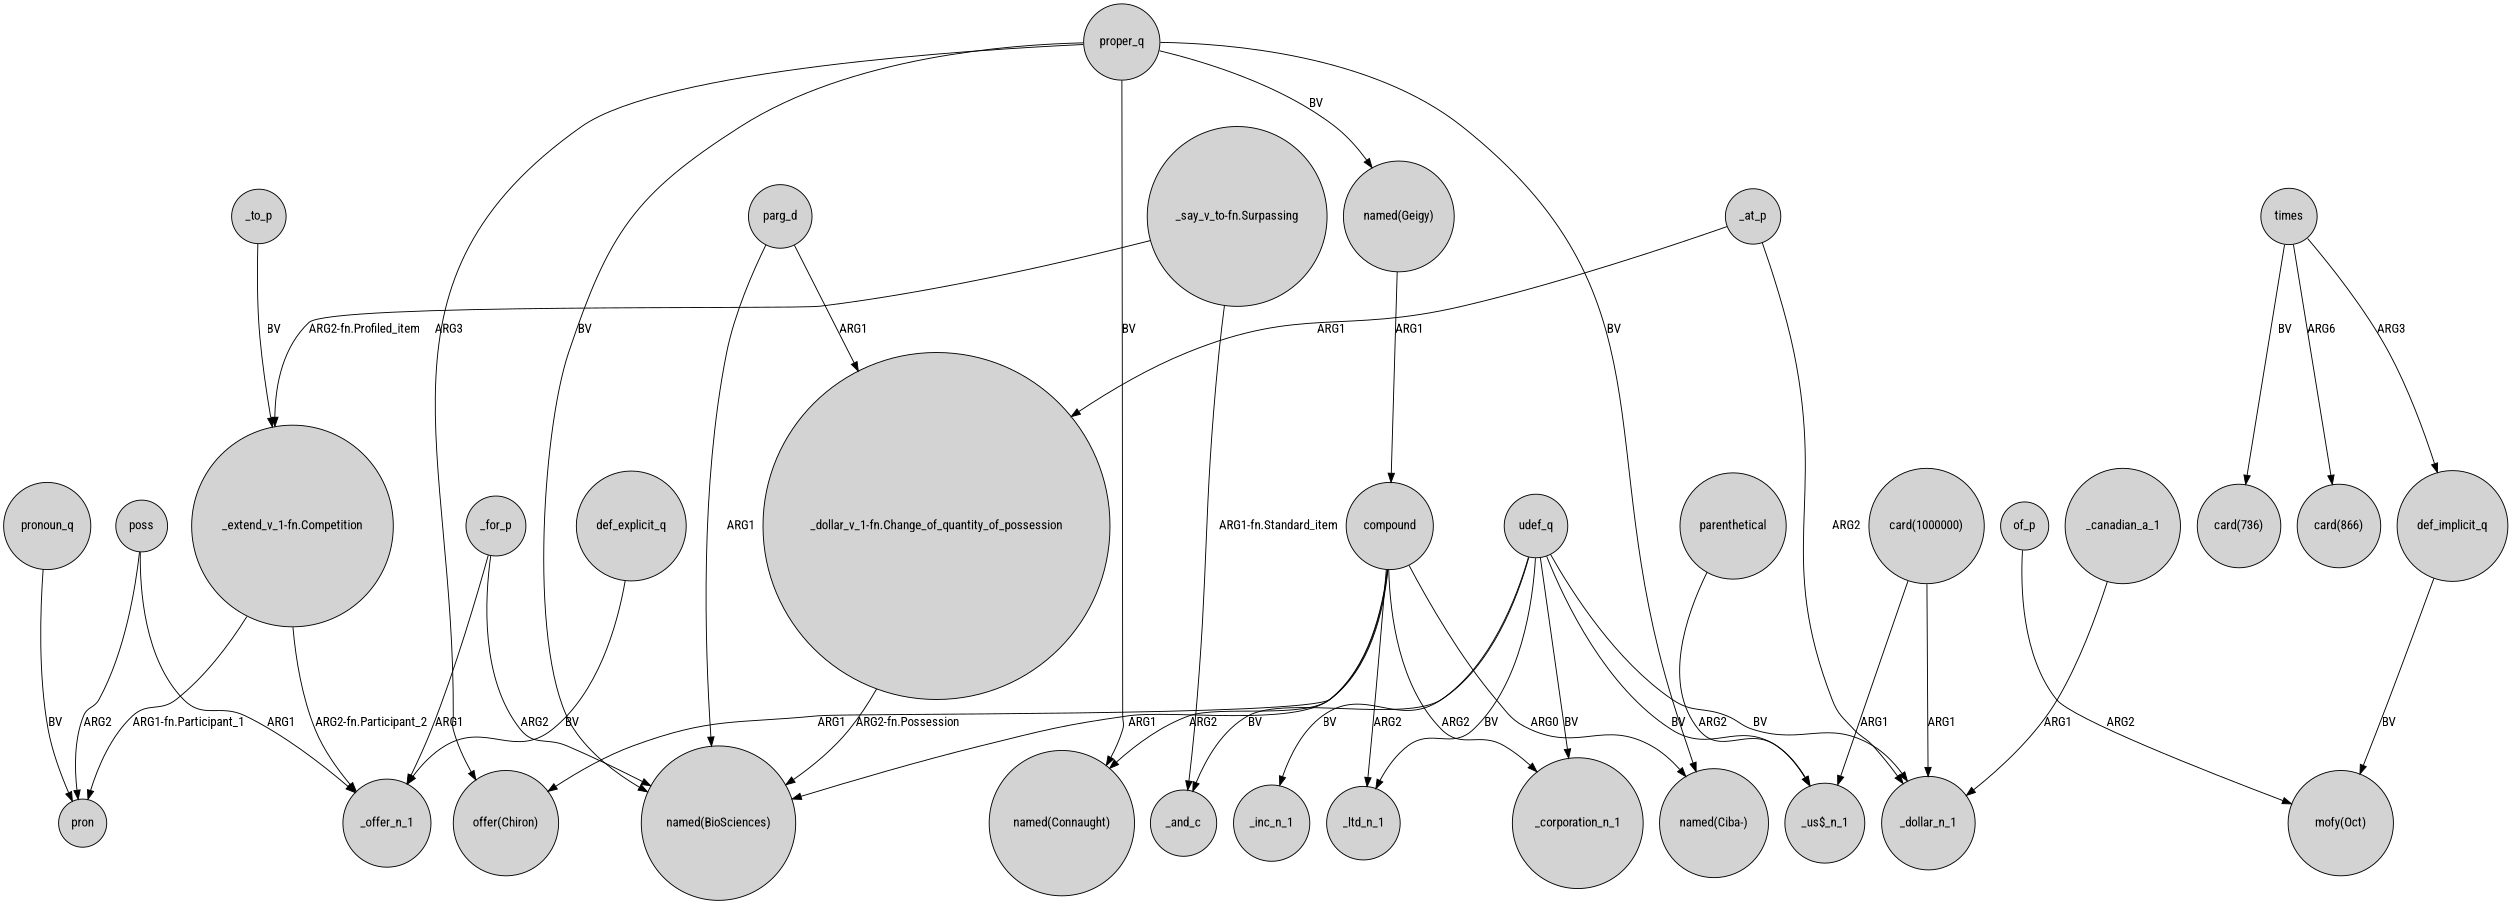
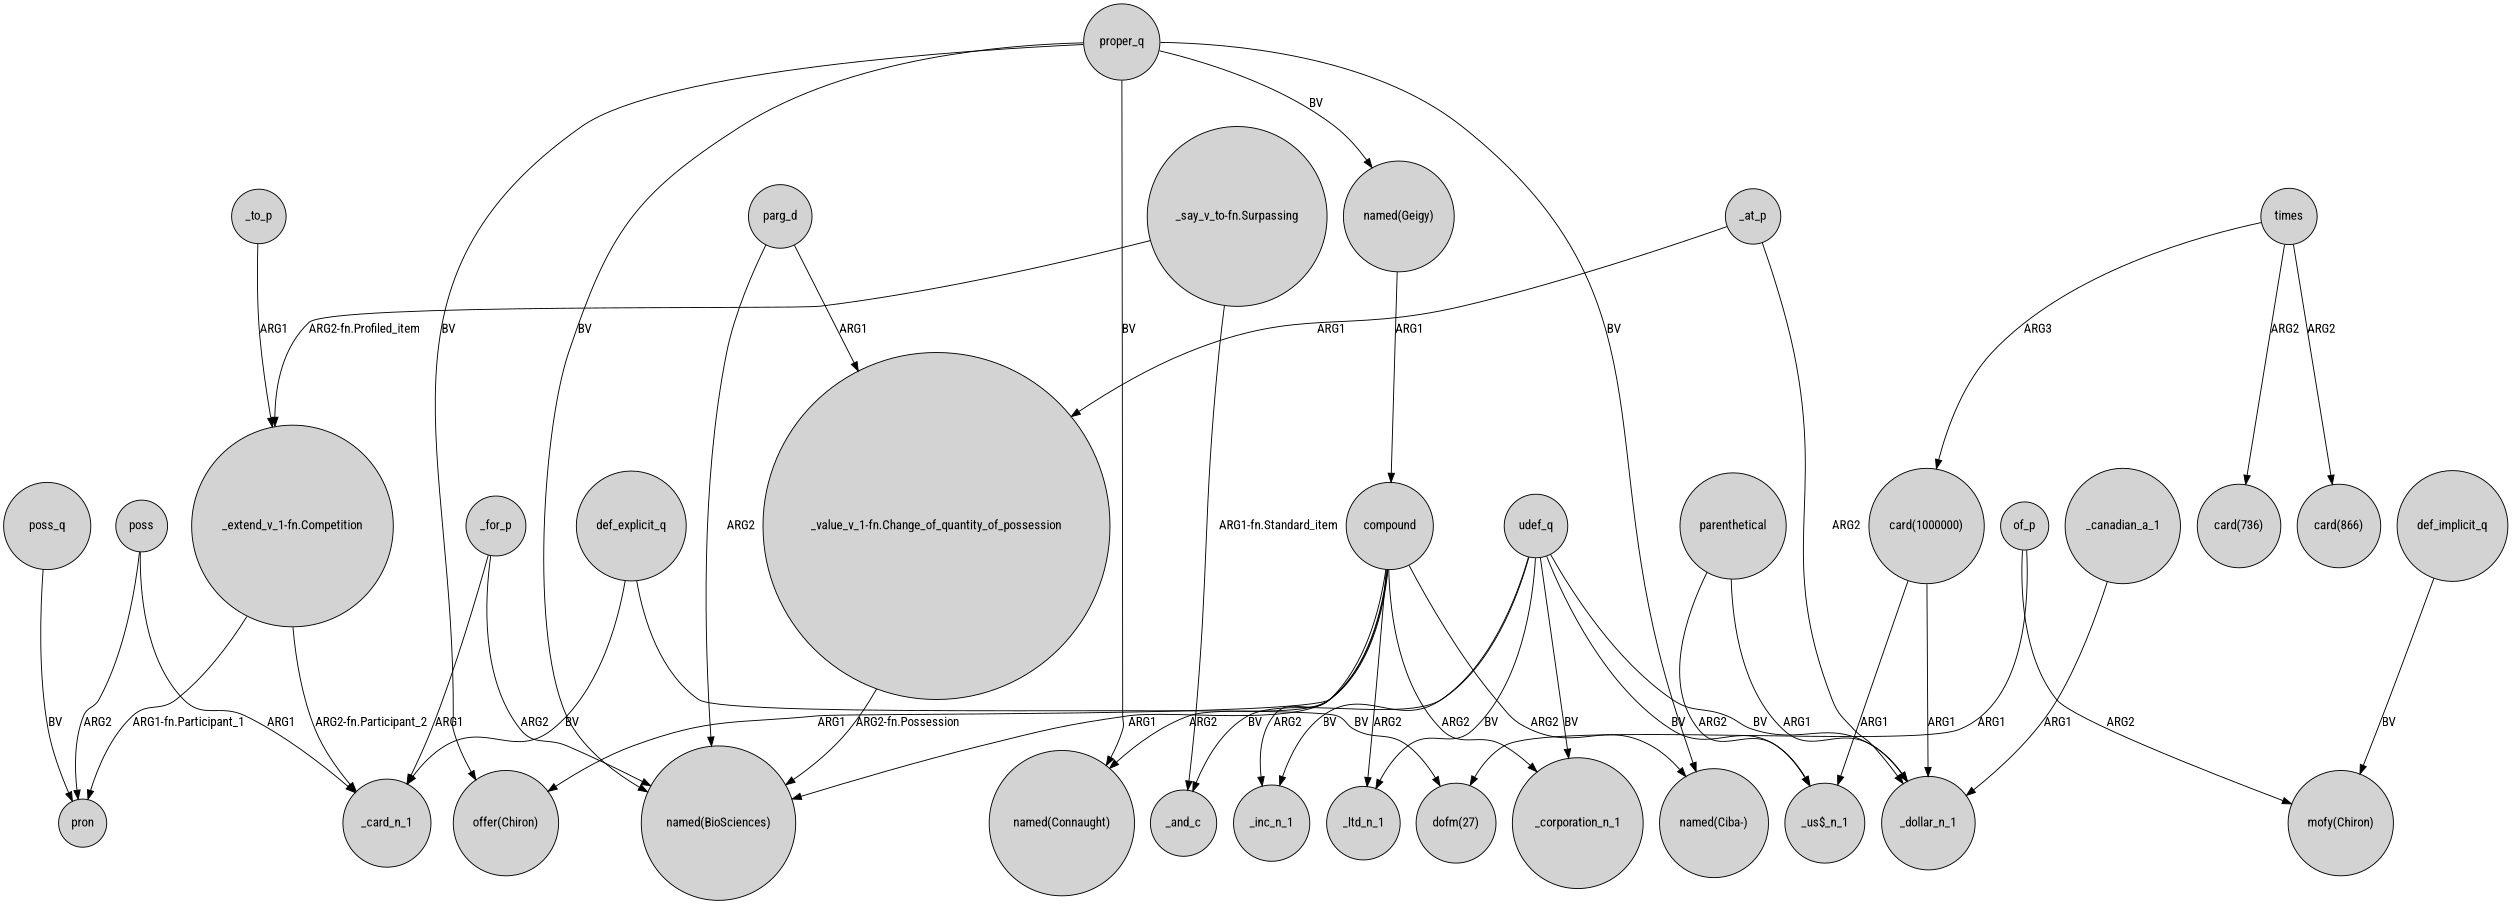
edge "_to_p" -> "_extend_v_1-fn.Competition": label "BV" -> "ARG1"
edge "proper_q" -> "offer(Chiron)": label "ARG3" -> "BV"
edge "times" -> "card(736)": label "BV" -> "ARG2"
edge "times" -> "card(866)": label "ARG6" -> "ARG2"
edge "times" -> "def_implicit_q": now "times" -> "card(1000000)"
node "pronoun_q": label "pronoun_q" -> "poss_q"
edge "parg_d" -> "named(BioSciences)": label "ARG1" -> "ARG2"
node "_dollar_v_1-fn.Change_of_quantity_of_possession": label "_dollar_v_1-fn.Change_of_quantity_of_possession" -> "_value_v_1-fn.Change_of_quantity_of_possession"
edge "compound" -> "_inc_n_1": added, label "ARG2"
edge "parenthetical" -> "_dollar_n_1": added, label "ARG1"
edge "compound" -> "named(Ciba-)": label "ARG0" -> "ARG2"
node "_offer_n_1": label "_offer_n_1" -> "_card_n_1"
node "dofm(27)": added
node "mofy(Oct)": label "mofy(Oct)" -> "mofy(Chiron)"
